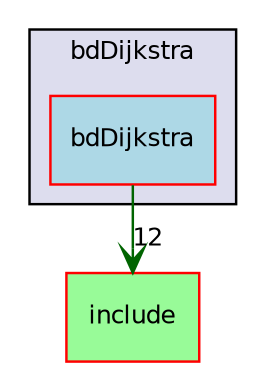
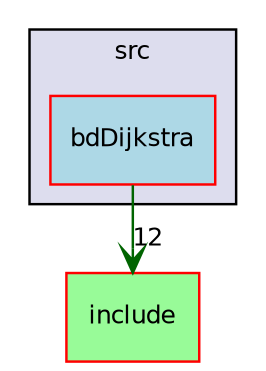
cluster "bdDijkstra": label "bdDijkstra" -> "src"
